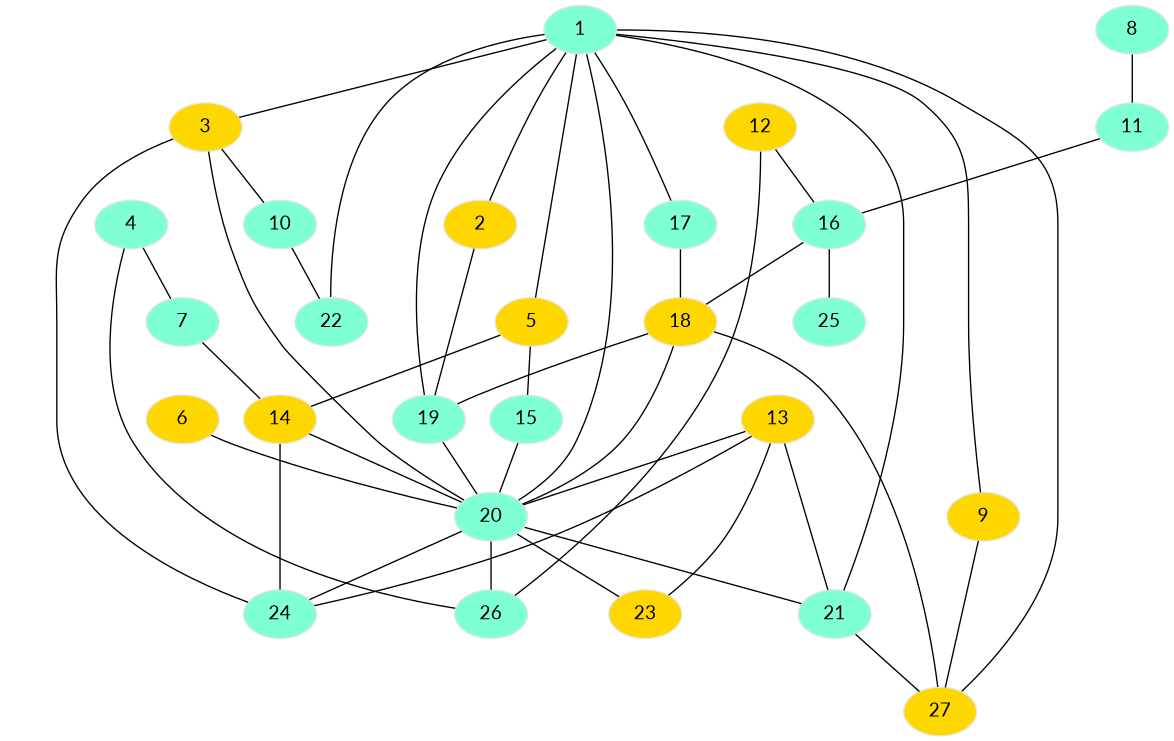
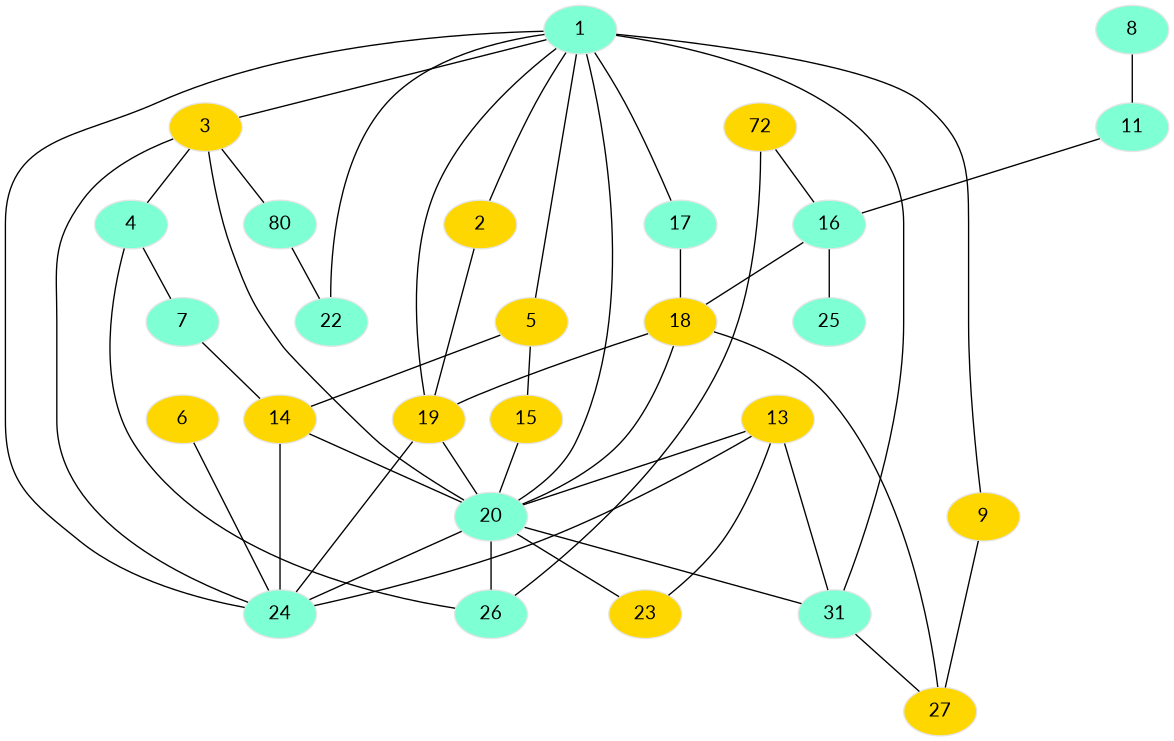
node "12": label "12" -> "72"
edge "3" -- "4": added
edge "1" -- "27": now "1" -- "24"
node "10": label "10" -> "80"
node "19": fillcolor aquamarine -> gold
node "15": fillcolor aquamarine -> gold
edge "6" -- "20": now "6" -- "24"
edge "19" -- "24": added
node "21": label "21" -> "31"
